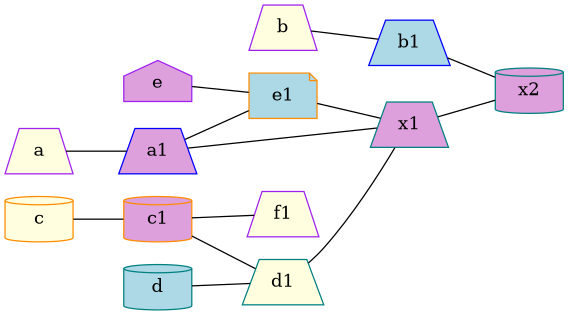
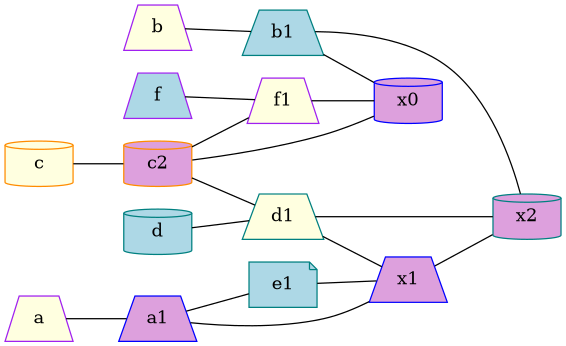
node "b1": color blue -> teal
node "e": removed
node "f": added
node "e1": color darkorange -> teal
node "x0": added
node "x1": color teal -> blue
edge "d1" -- "x2": added
node "c1": label "c1" -> "c2"
